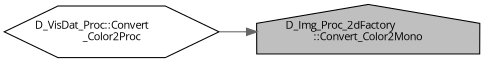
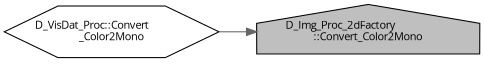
node "D_VisDat_Proc::Convert _Color2Proc": label "D_VisDat_Proc::Convert _Color2Proc" -> "D_VisDat_Proc::Convert _Color2Mono"
